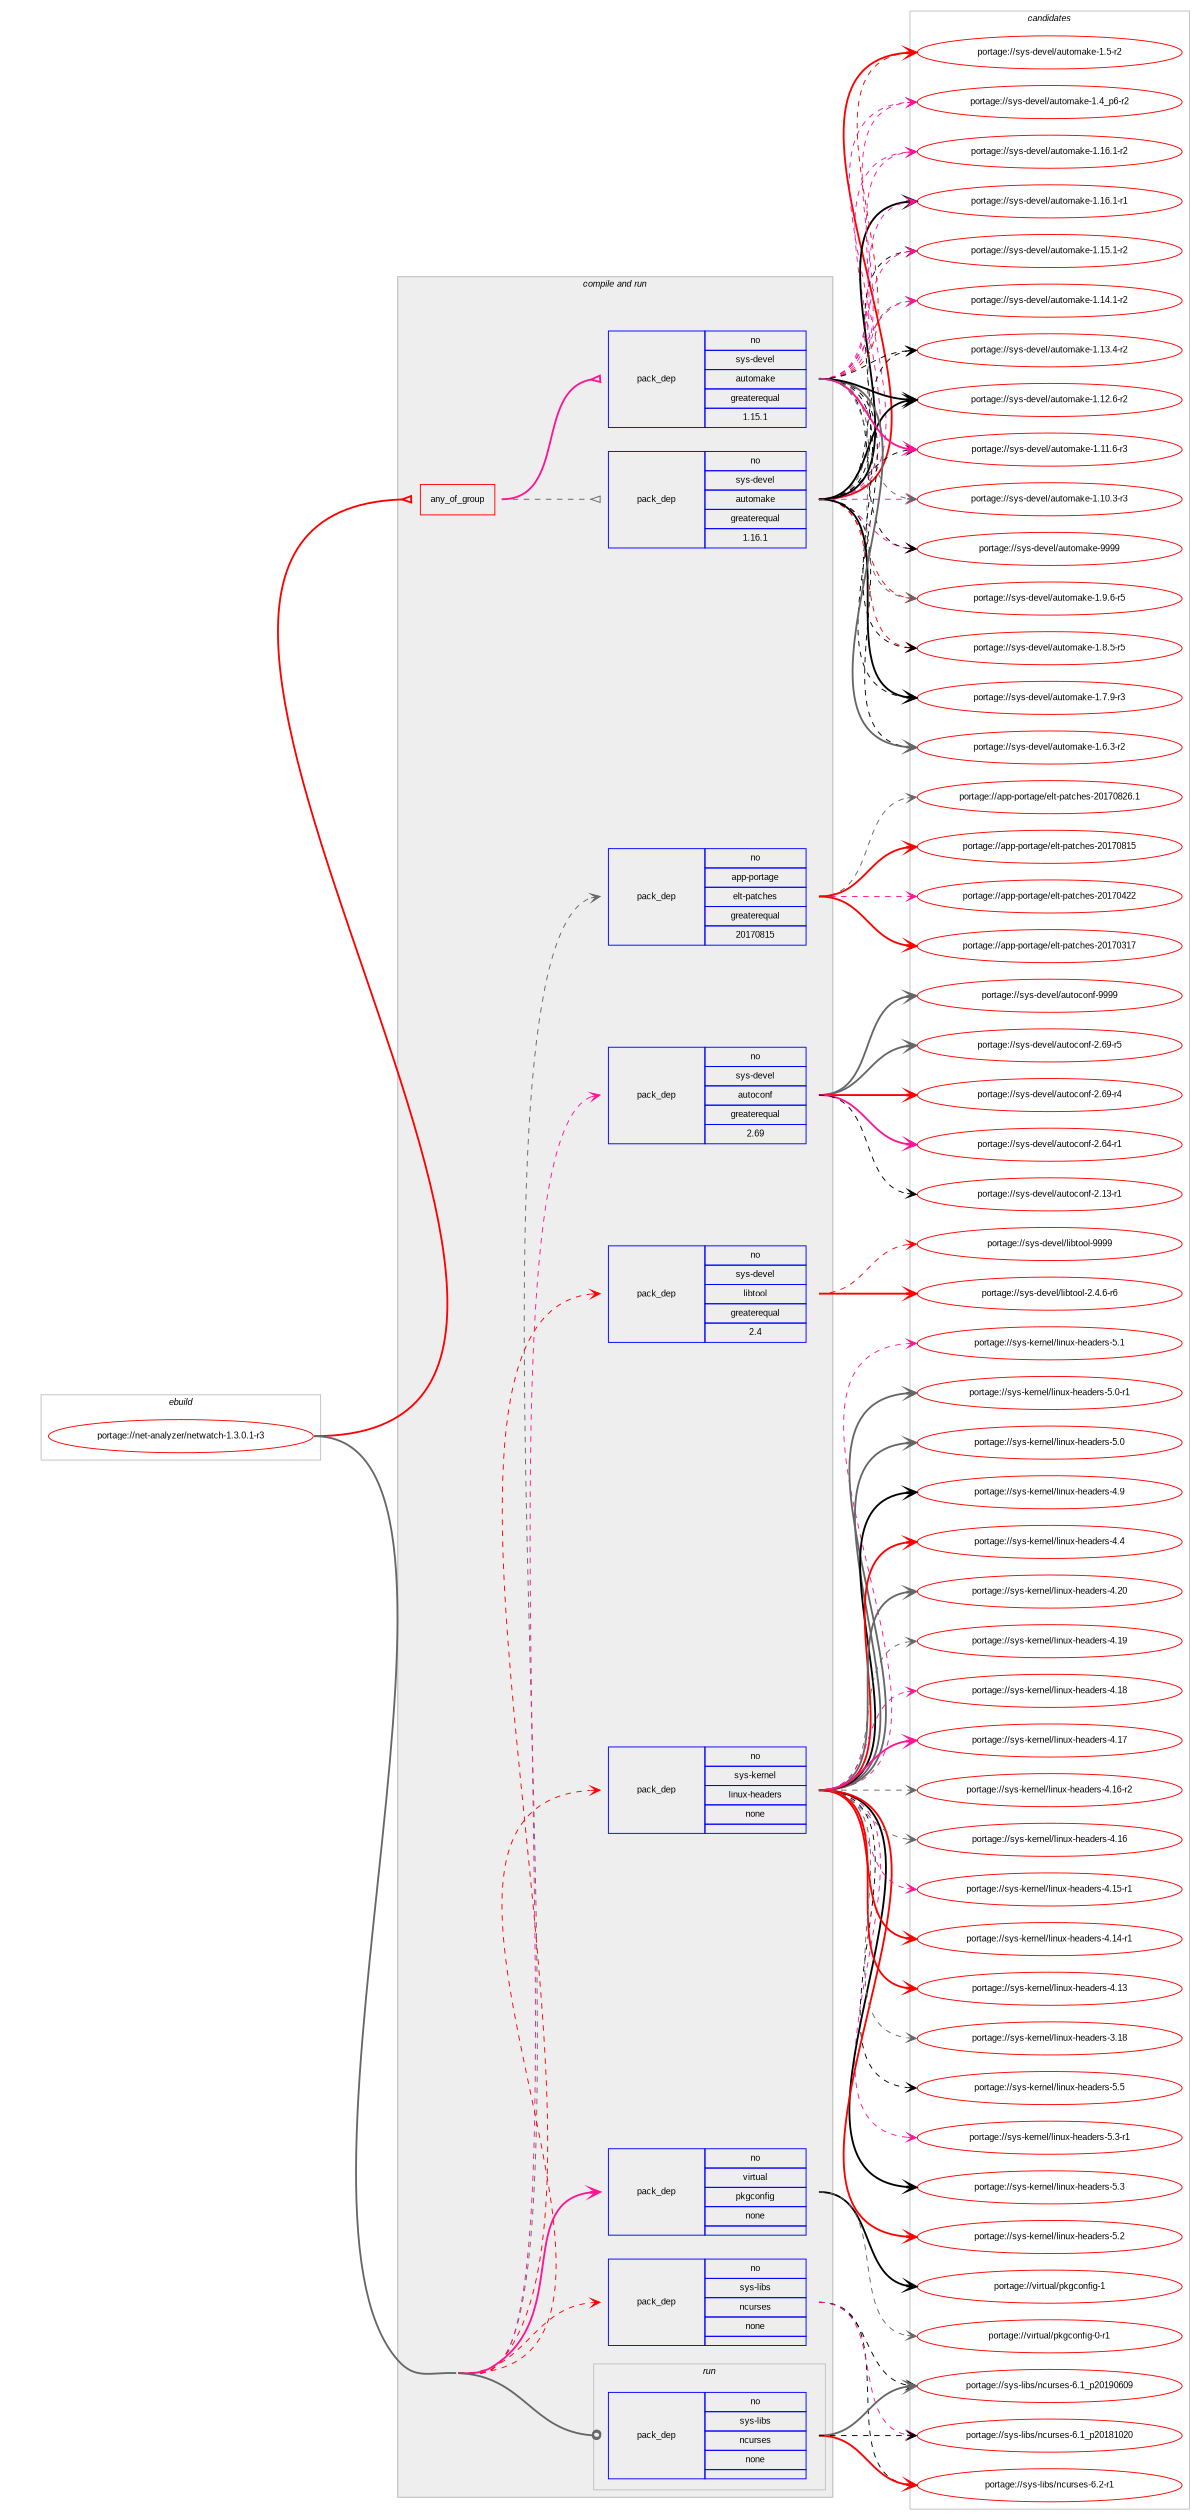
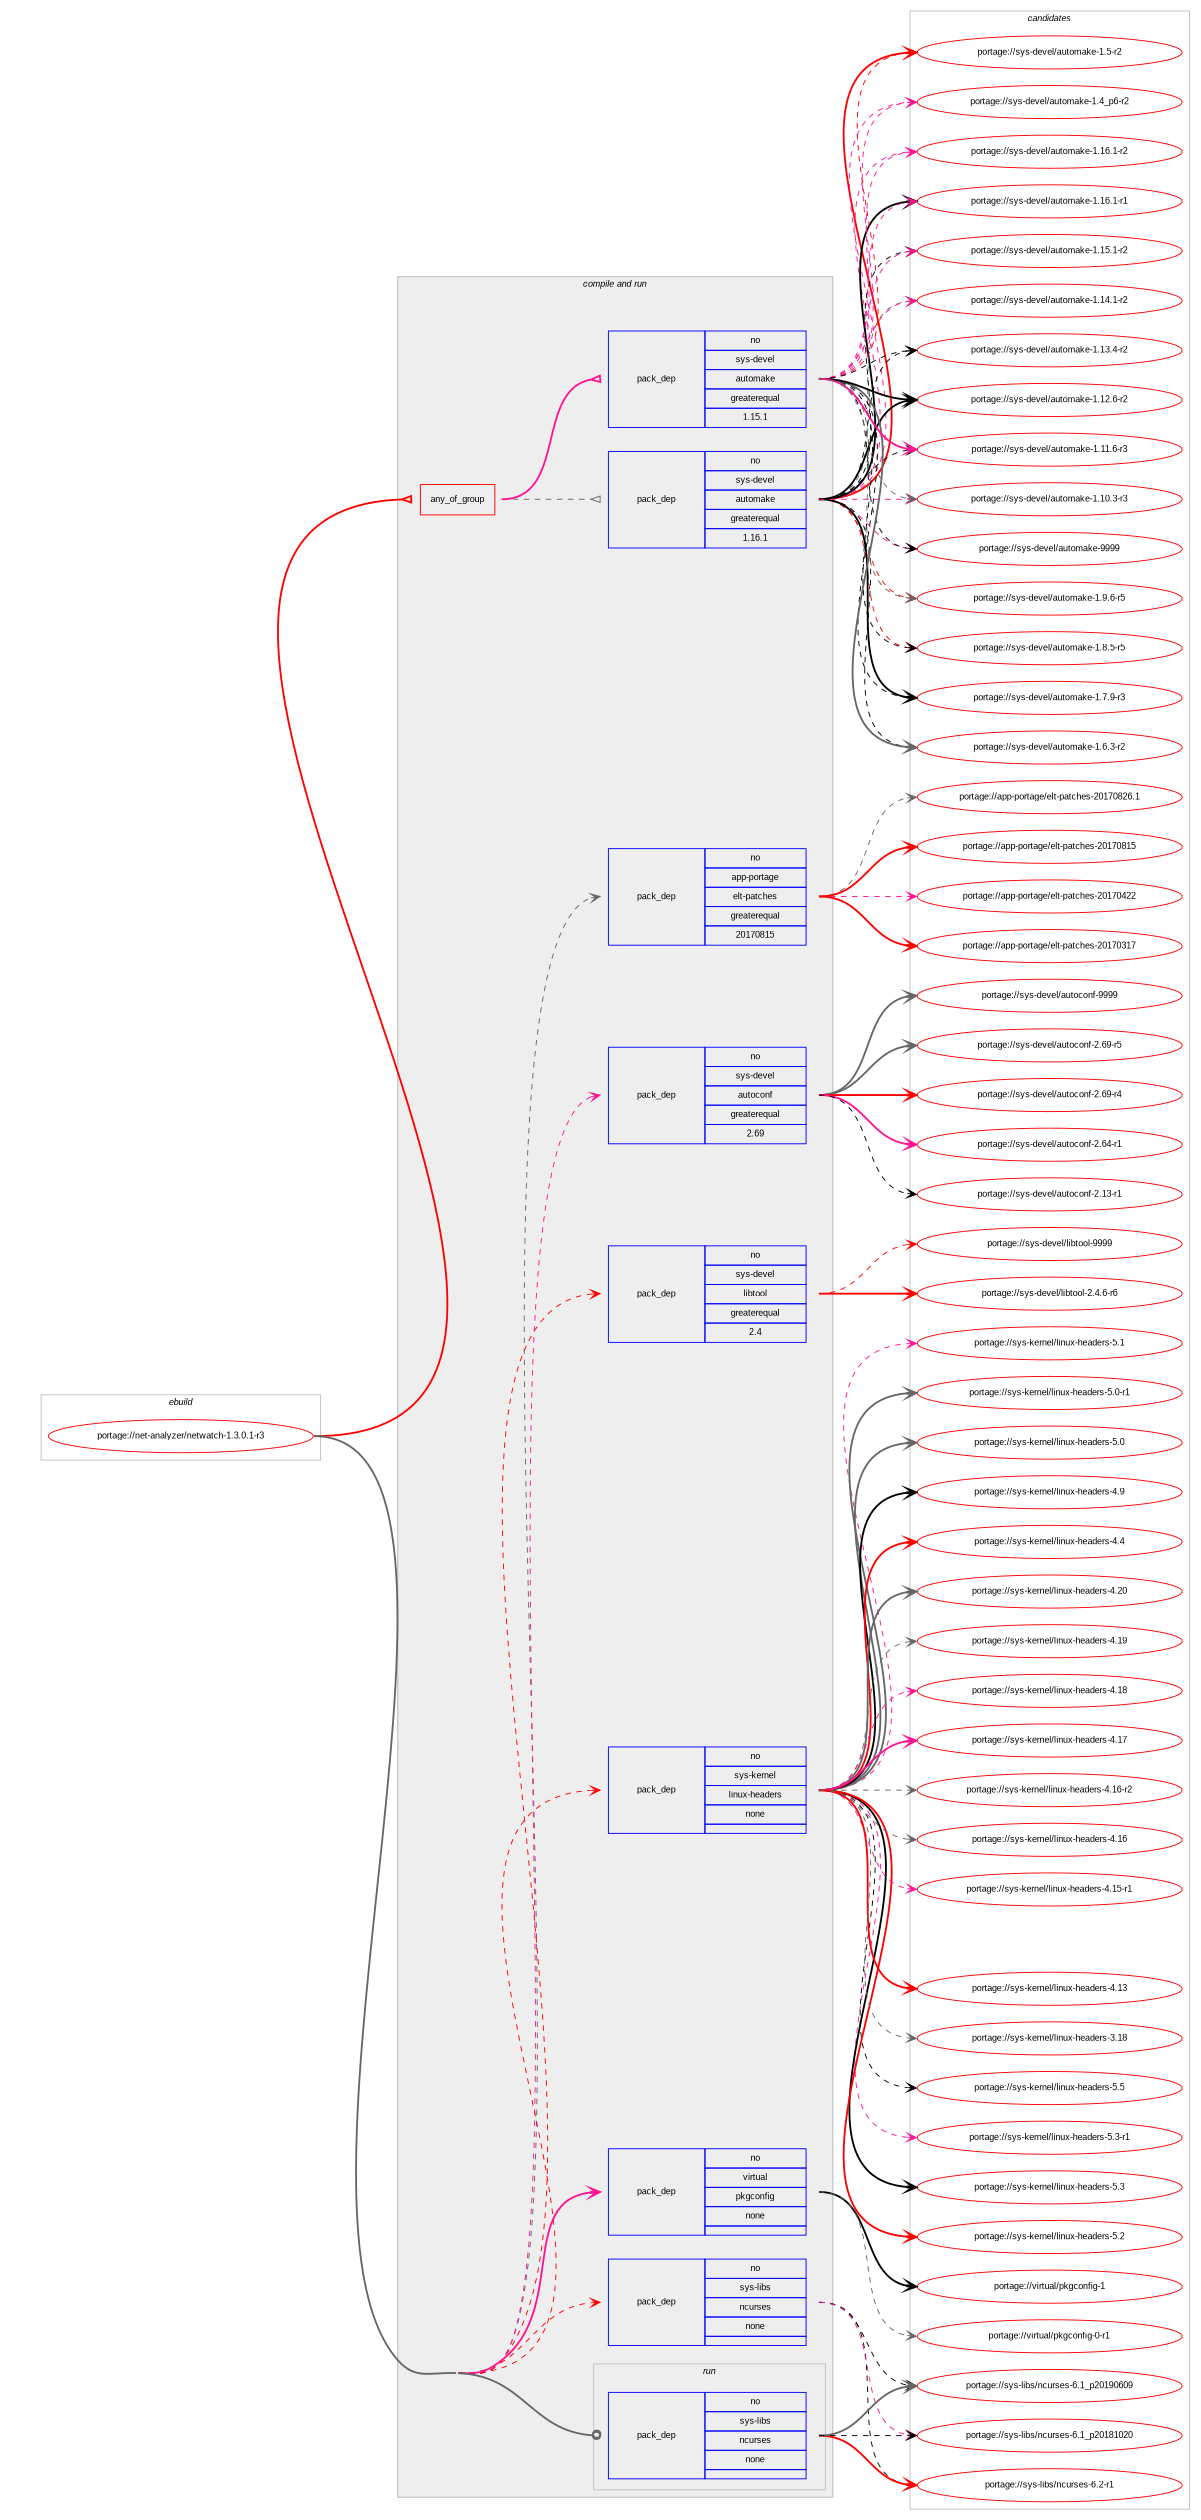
node "portage://sys-kernel/linux-headers-4.14-r1": removed
